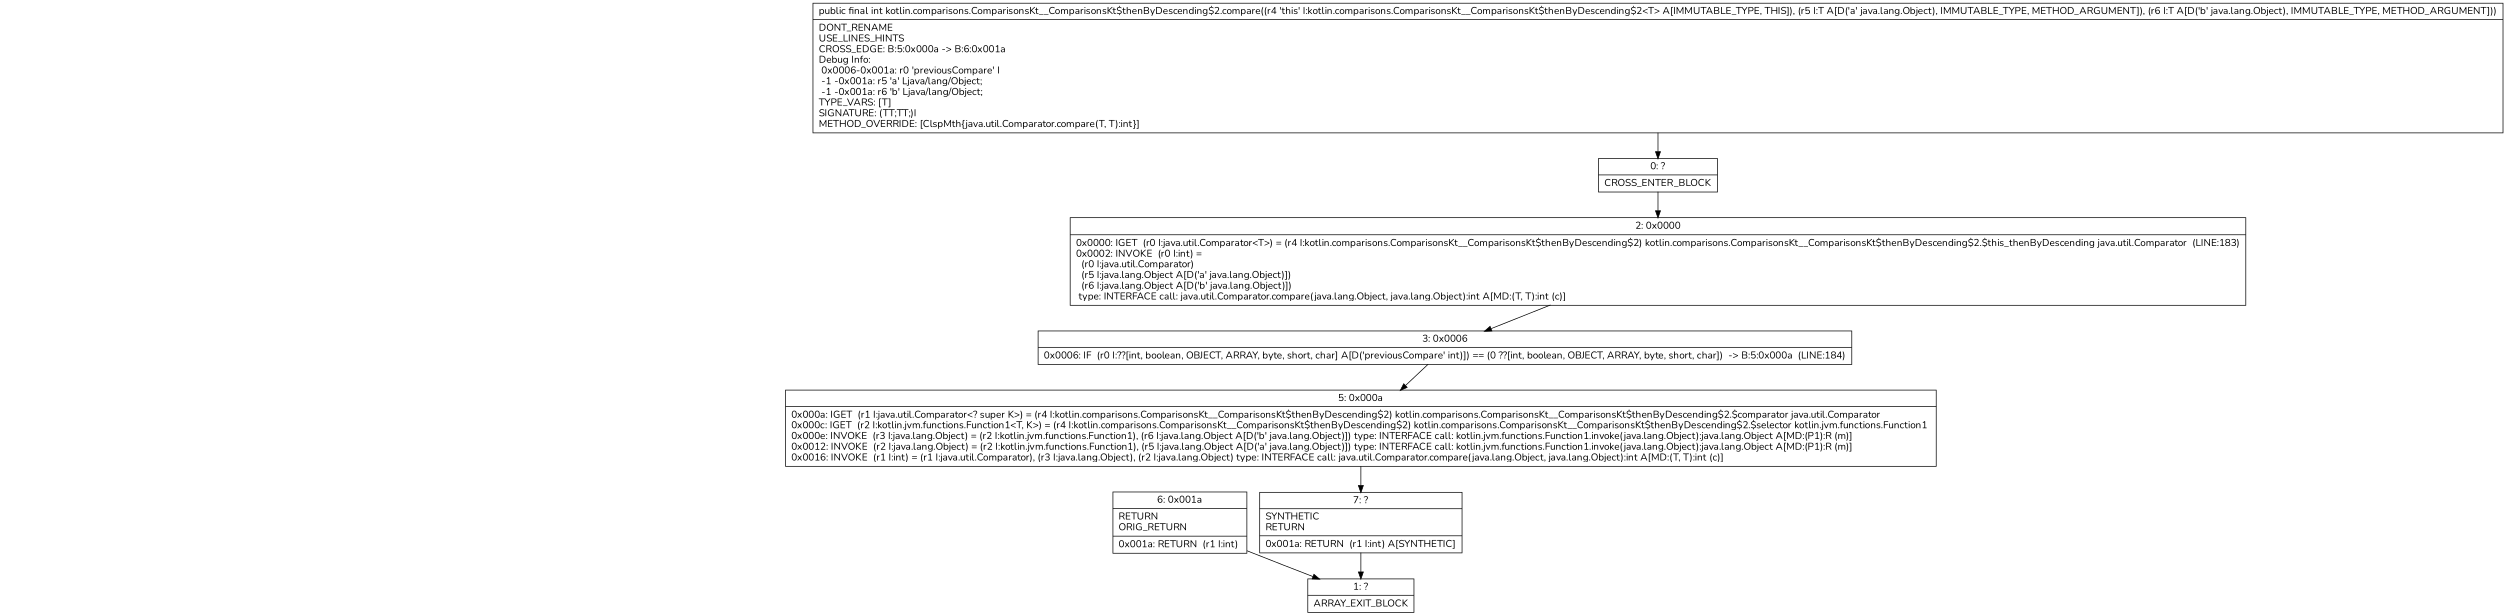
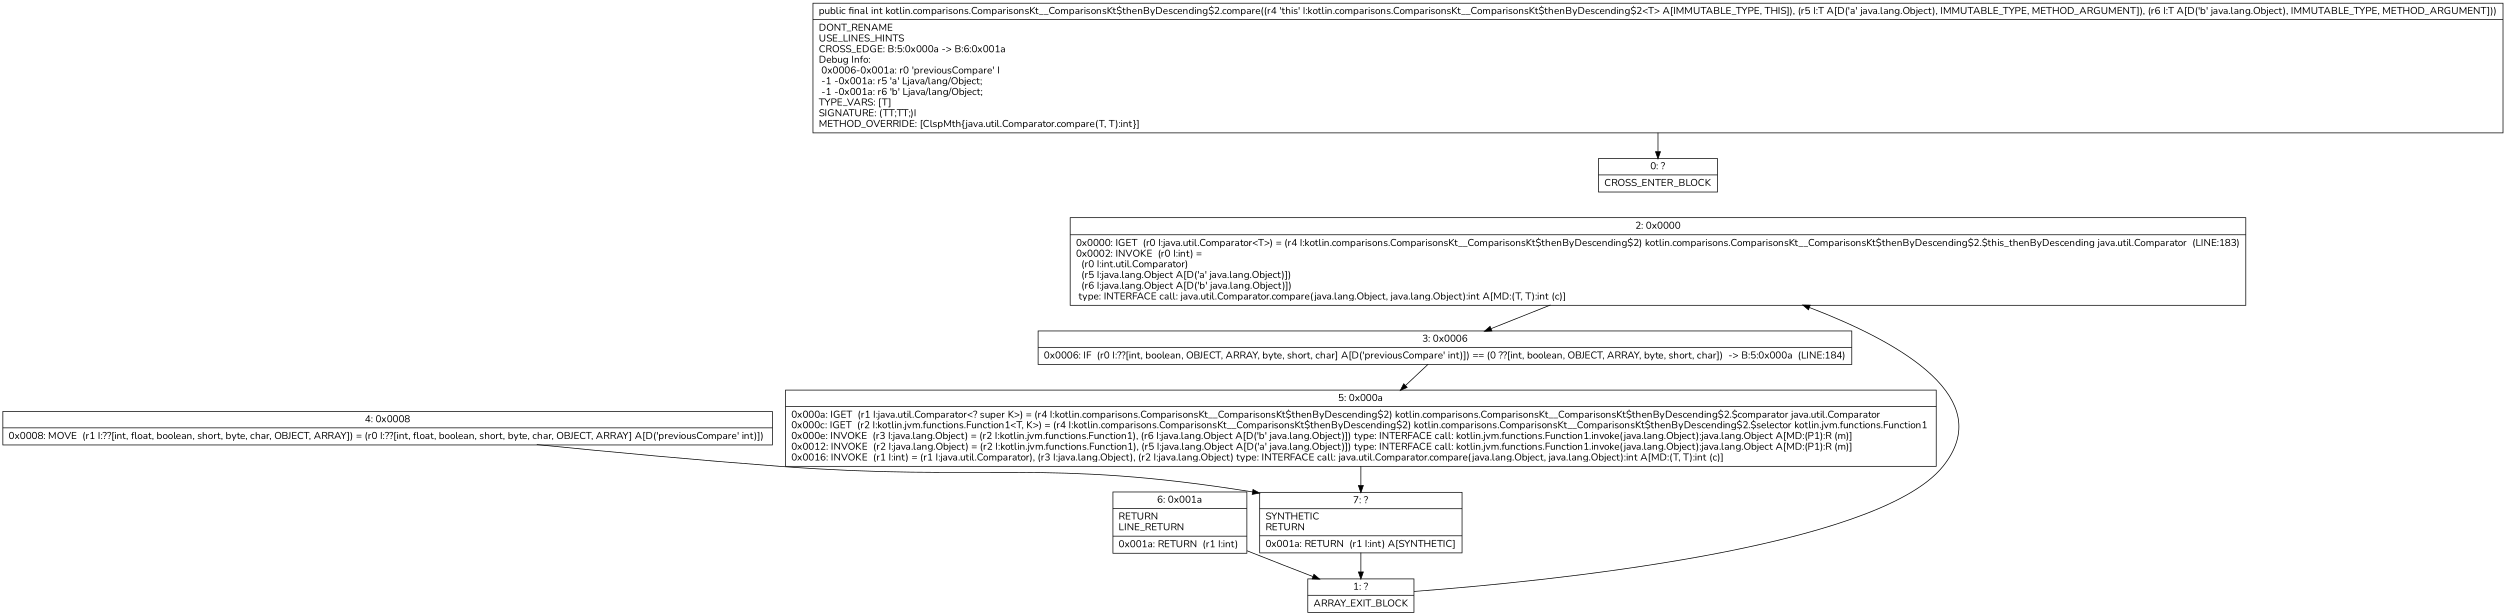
edge "0: ?" -> "2: 0x0000": now "1: ?" -> "2: 0x0000"
node "2: 0x0000": text "(r0 I:java.util.Comparator)" -> "(r0 I:int.util.Comparator)"
node "4: 0x0008": added
node "6: 0x001a": text "ORIG_RETURN" -> "LINE_RETURN"
